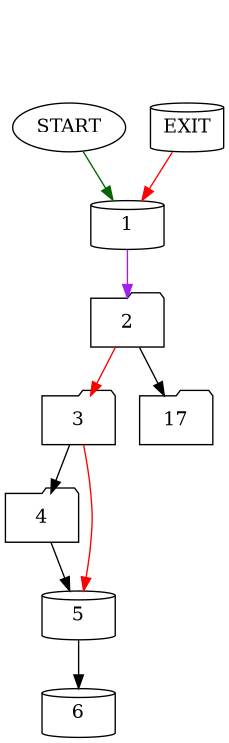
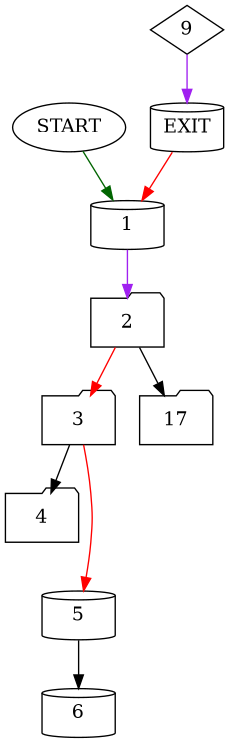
node "9": added
edge "4" -> "5": removed
